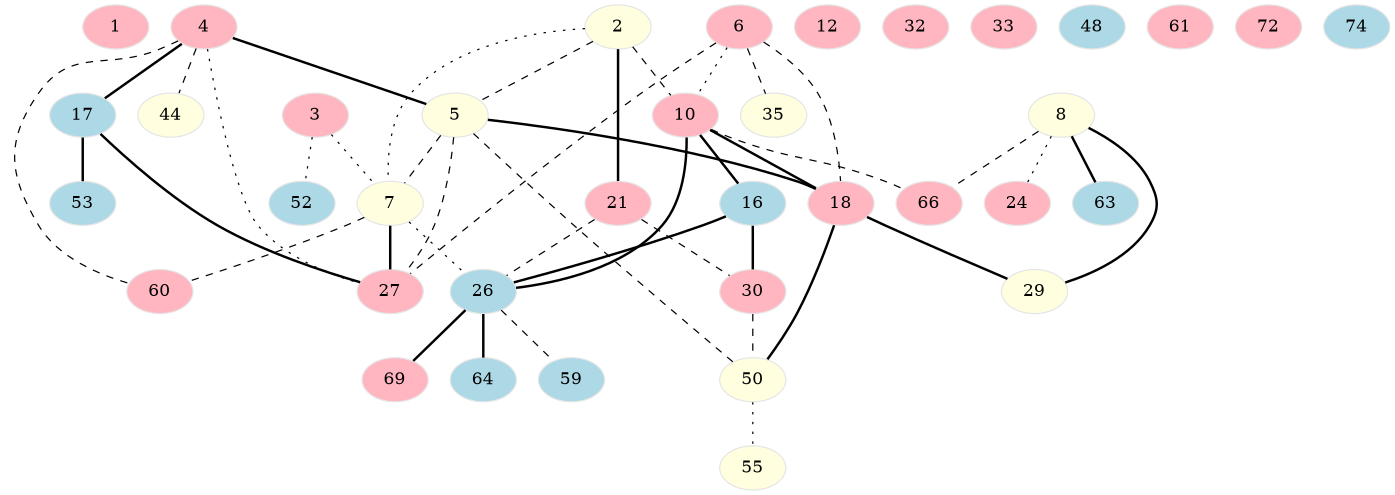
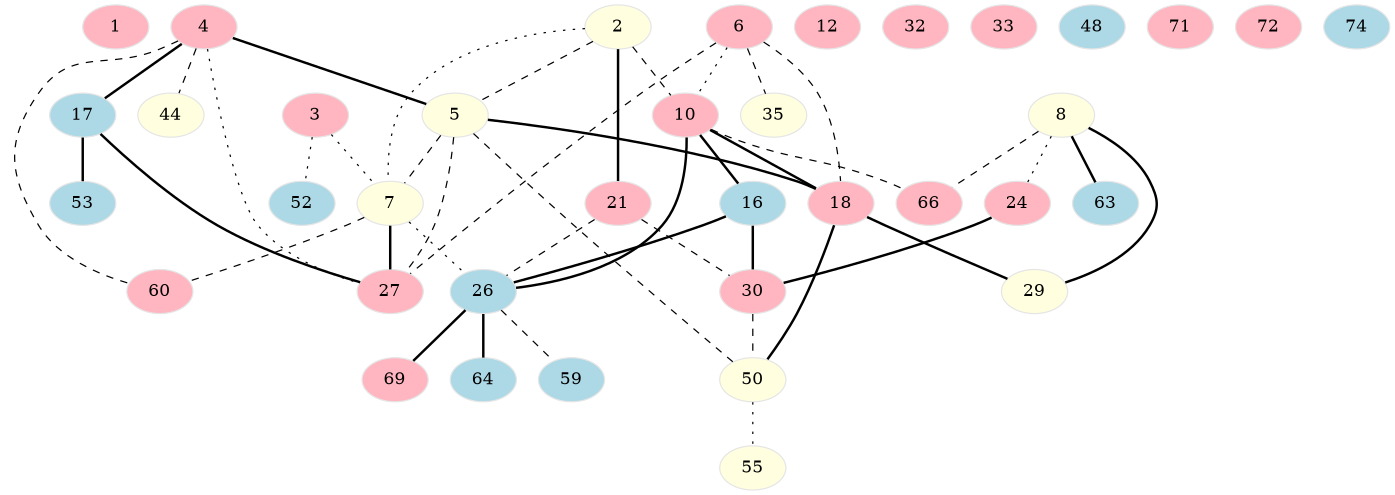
node "61": label "61" -> "71"
edge "24" -- "30": added
